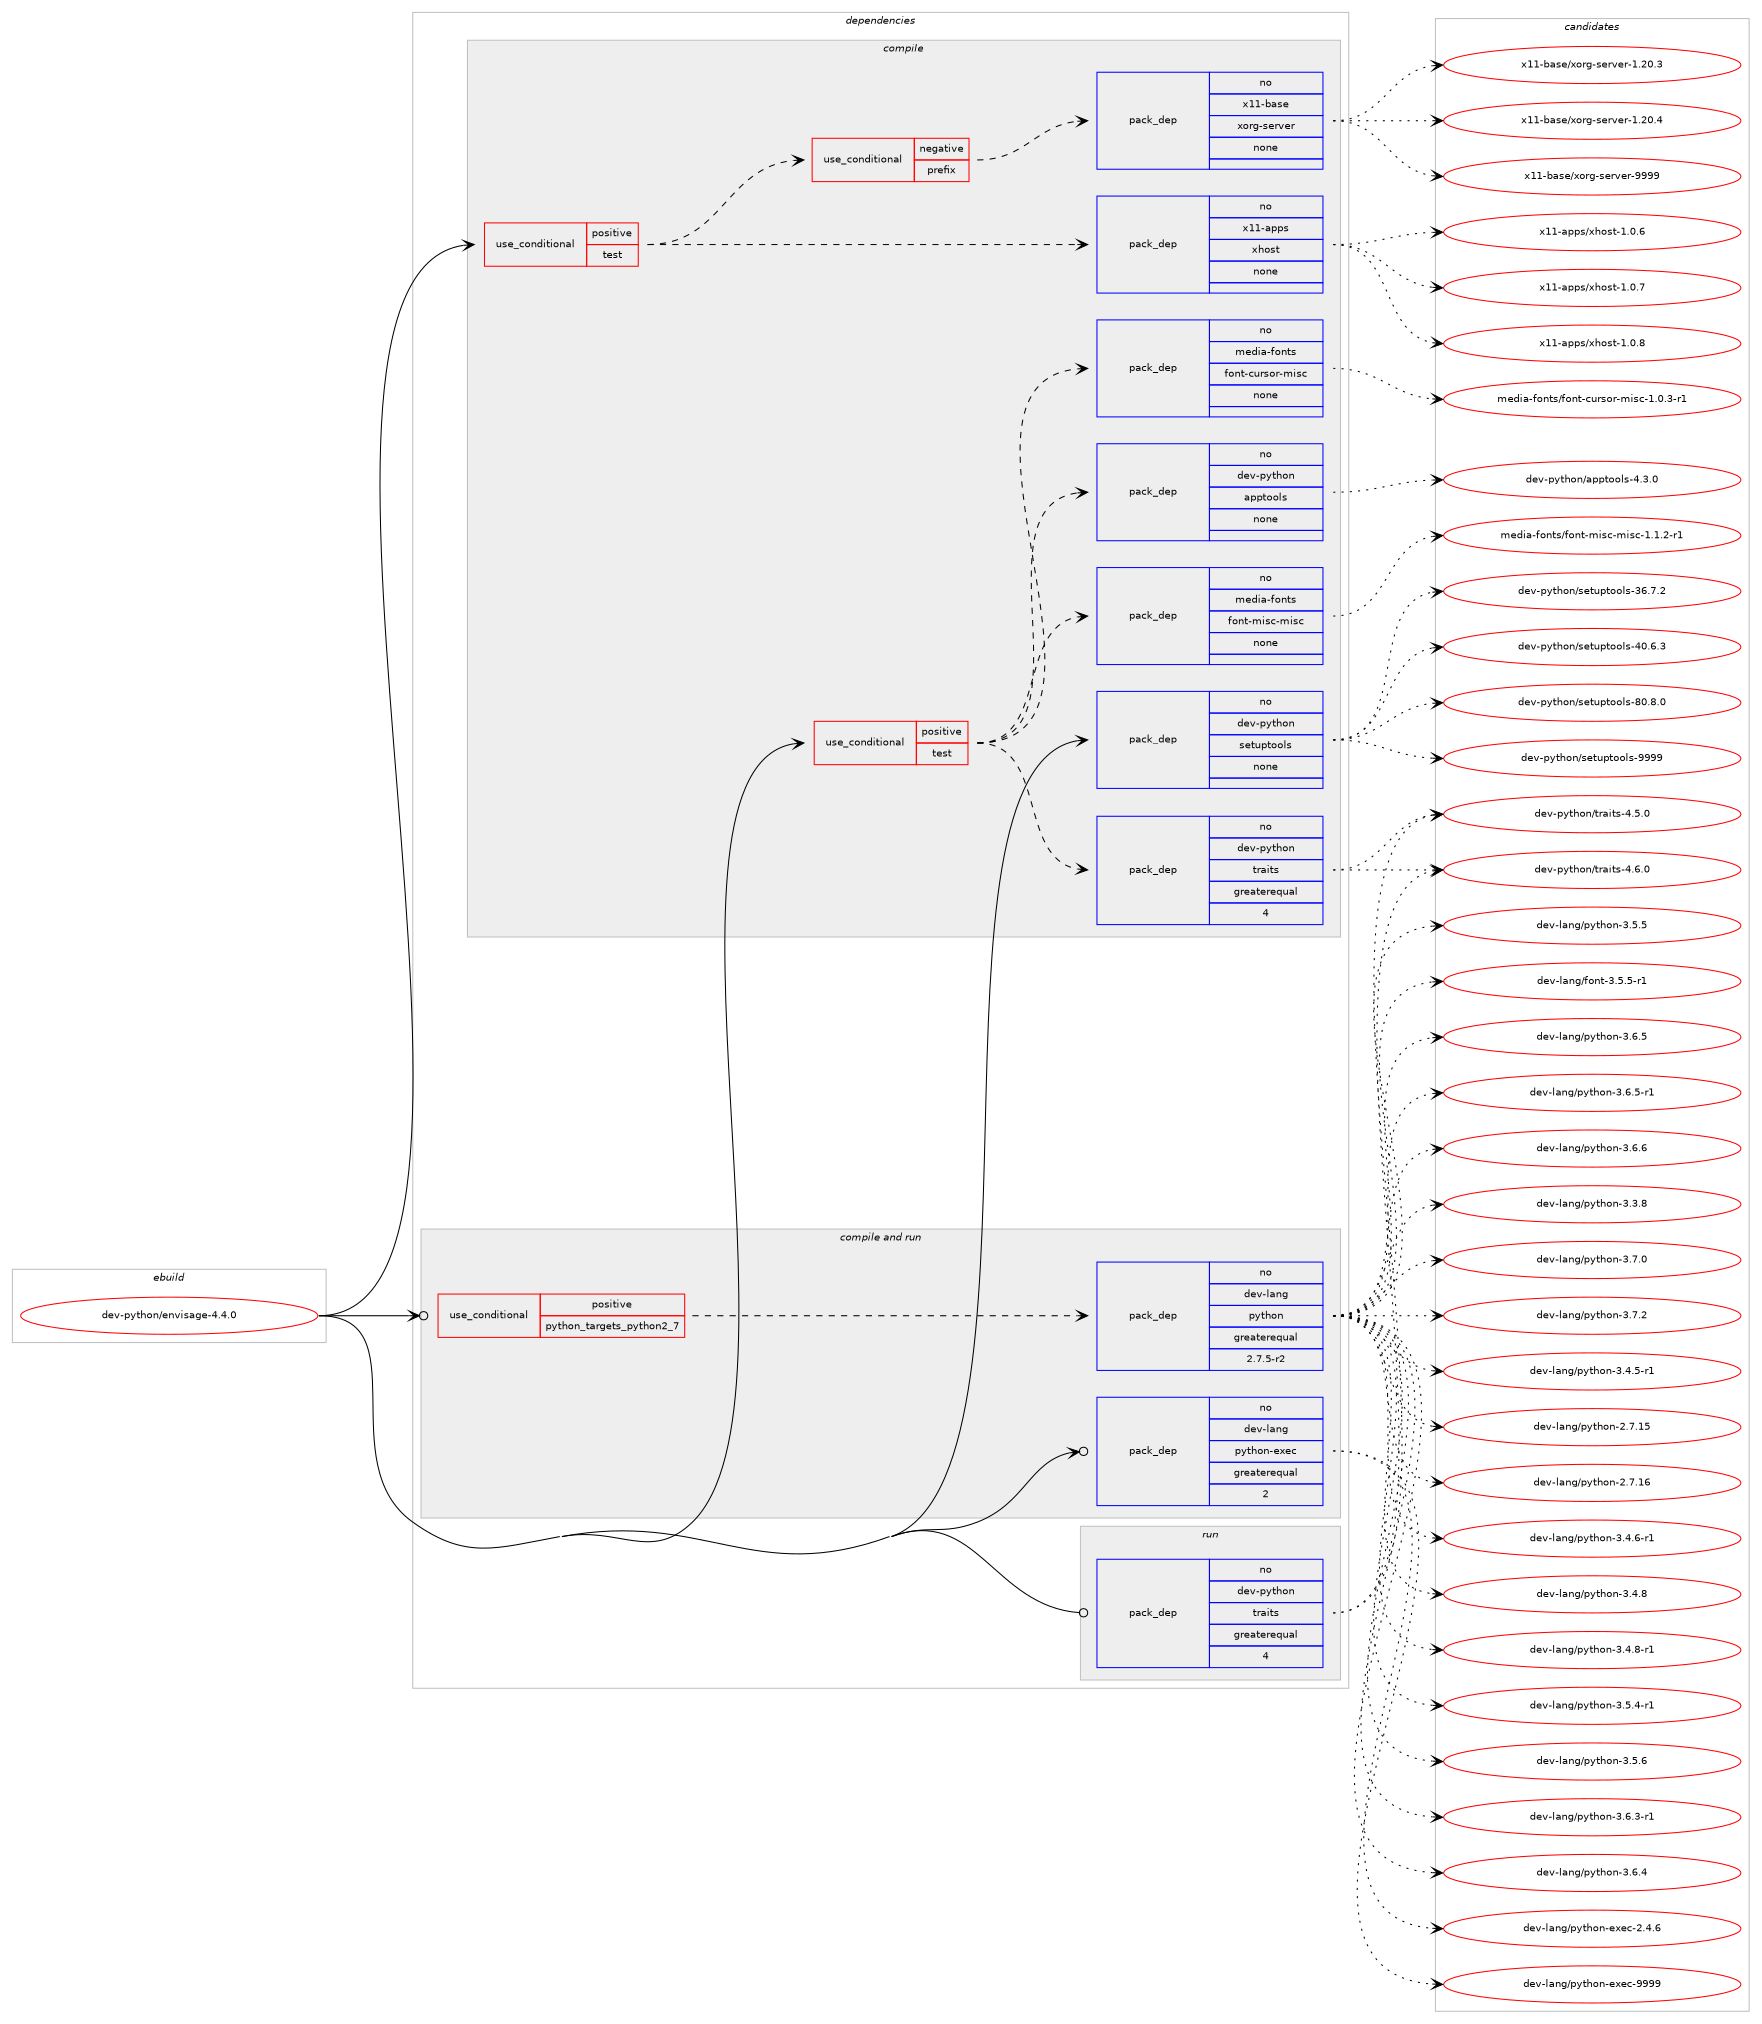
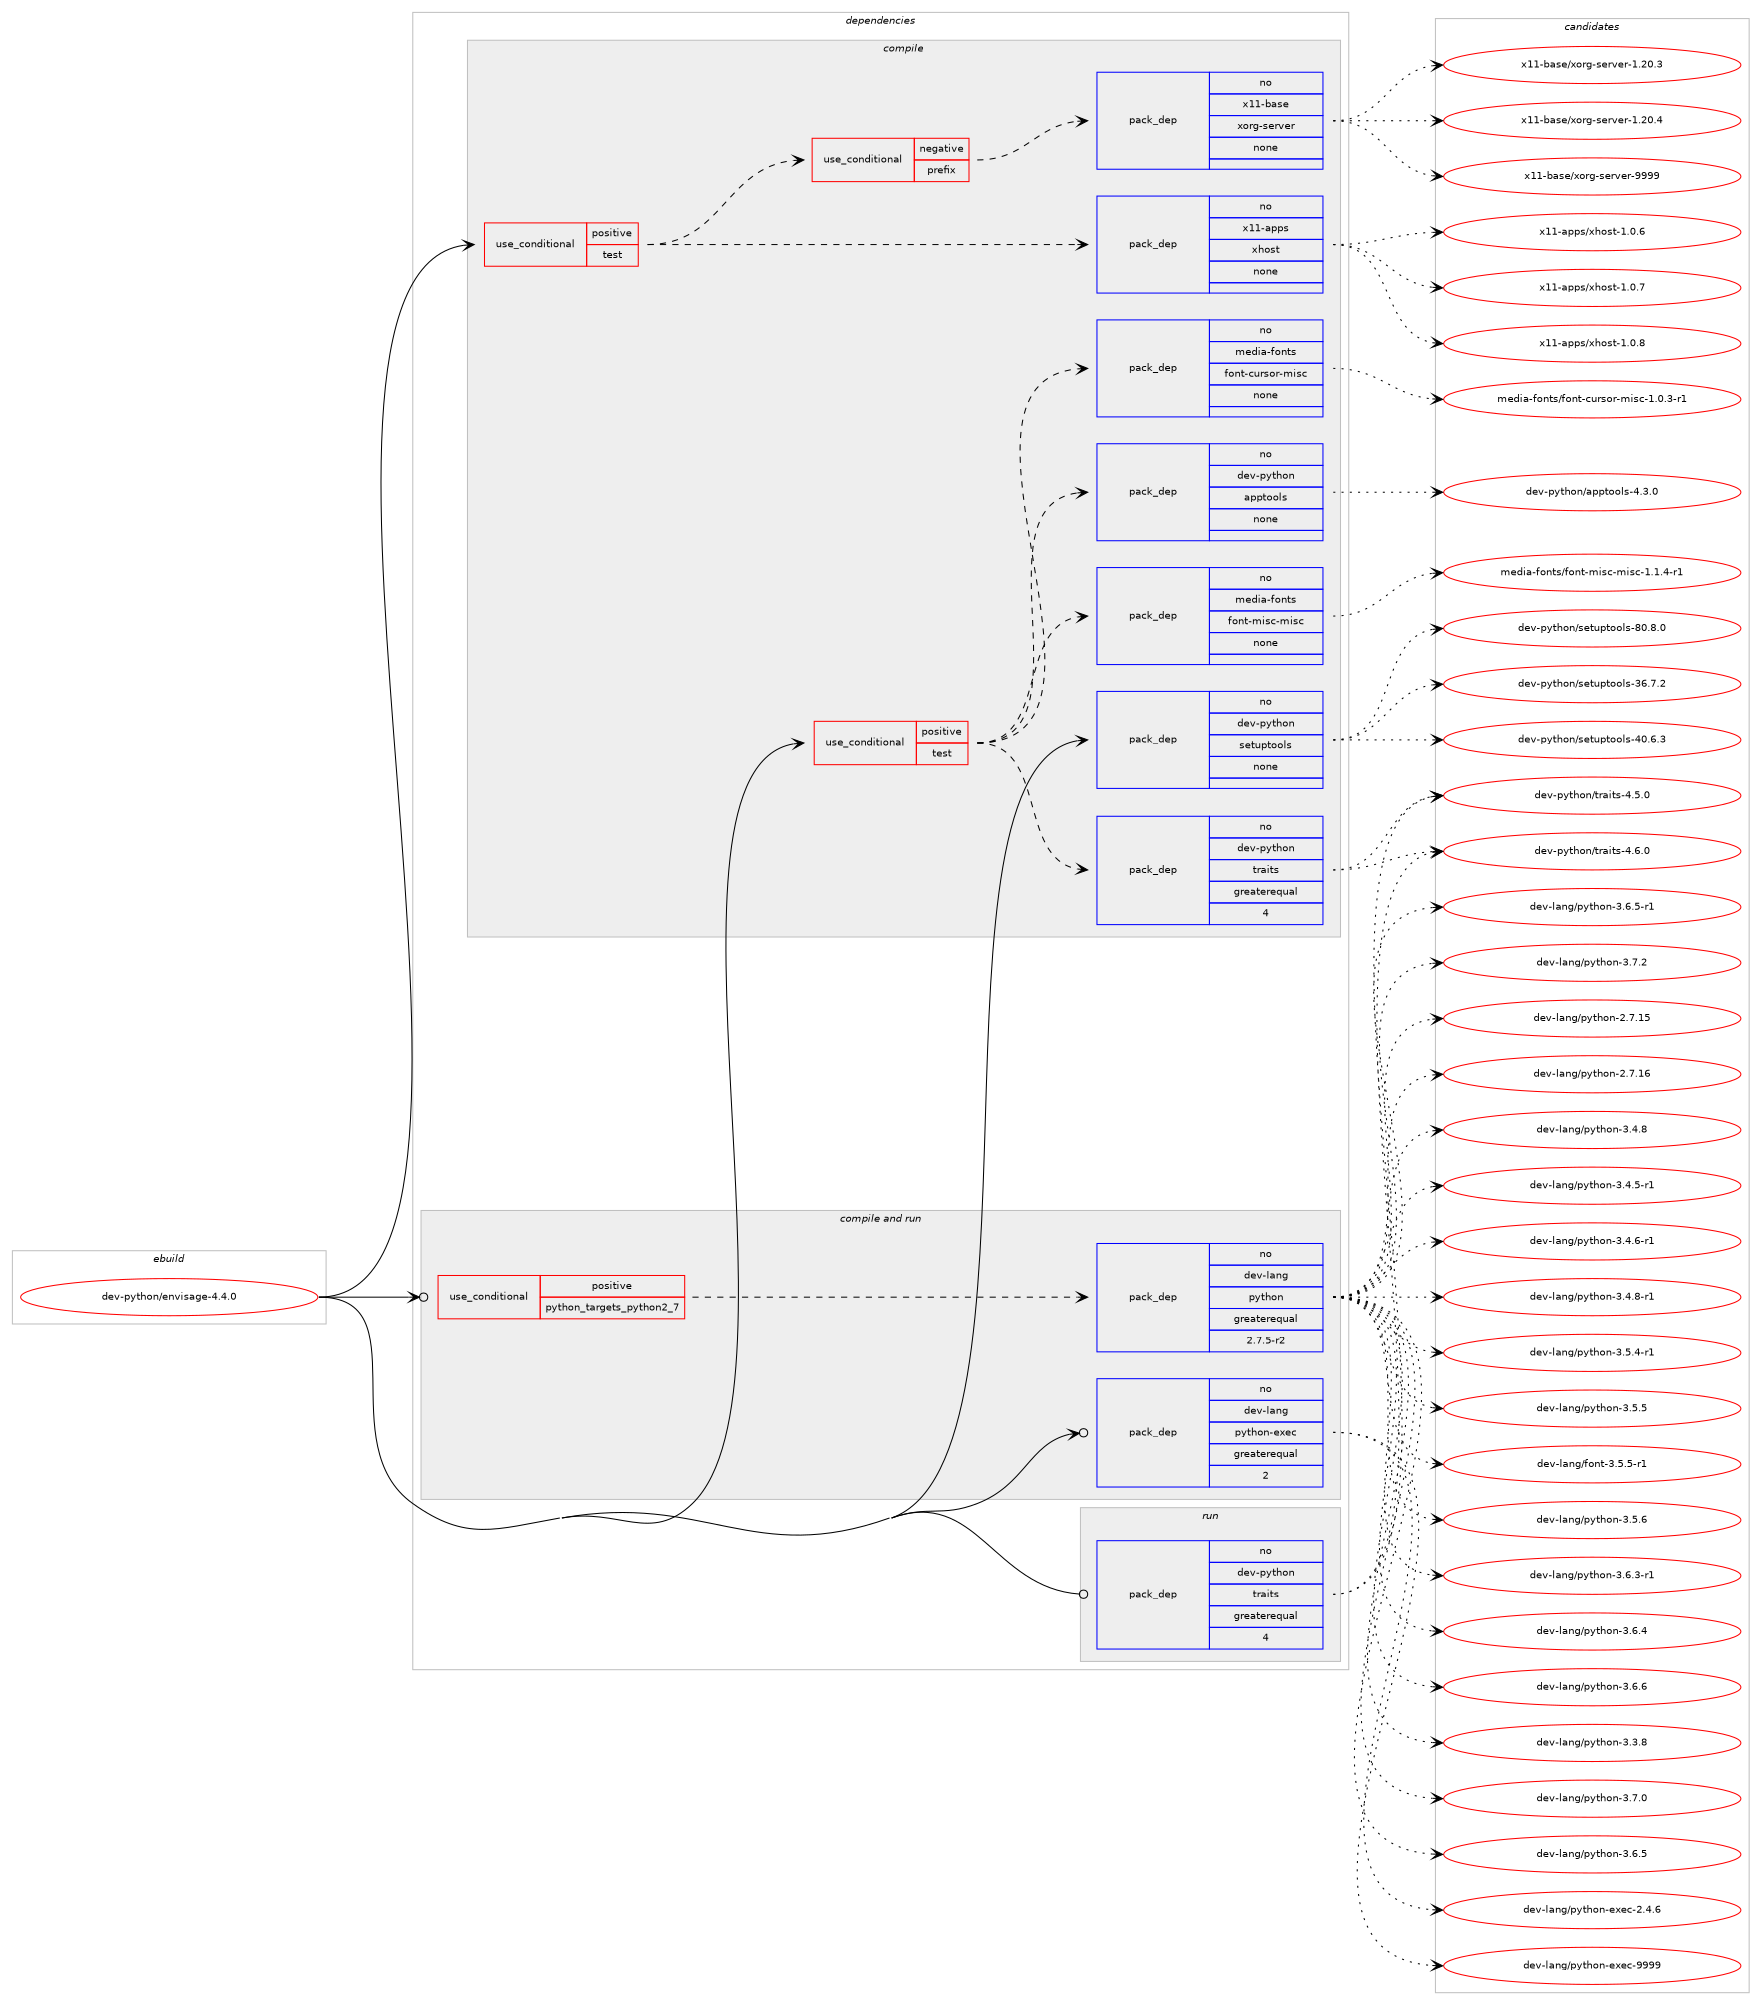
node "media-fonts/font-misc-misc-1.1.2-r1": label "media-fonts/font-misc-misc-1.1.2-r1" -> "media-fonts/font-misc-misc-1.1.4-r1"
node "dev-python/setuptools-9999": removed
